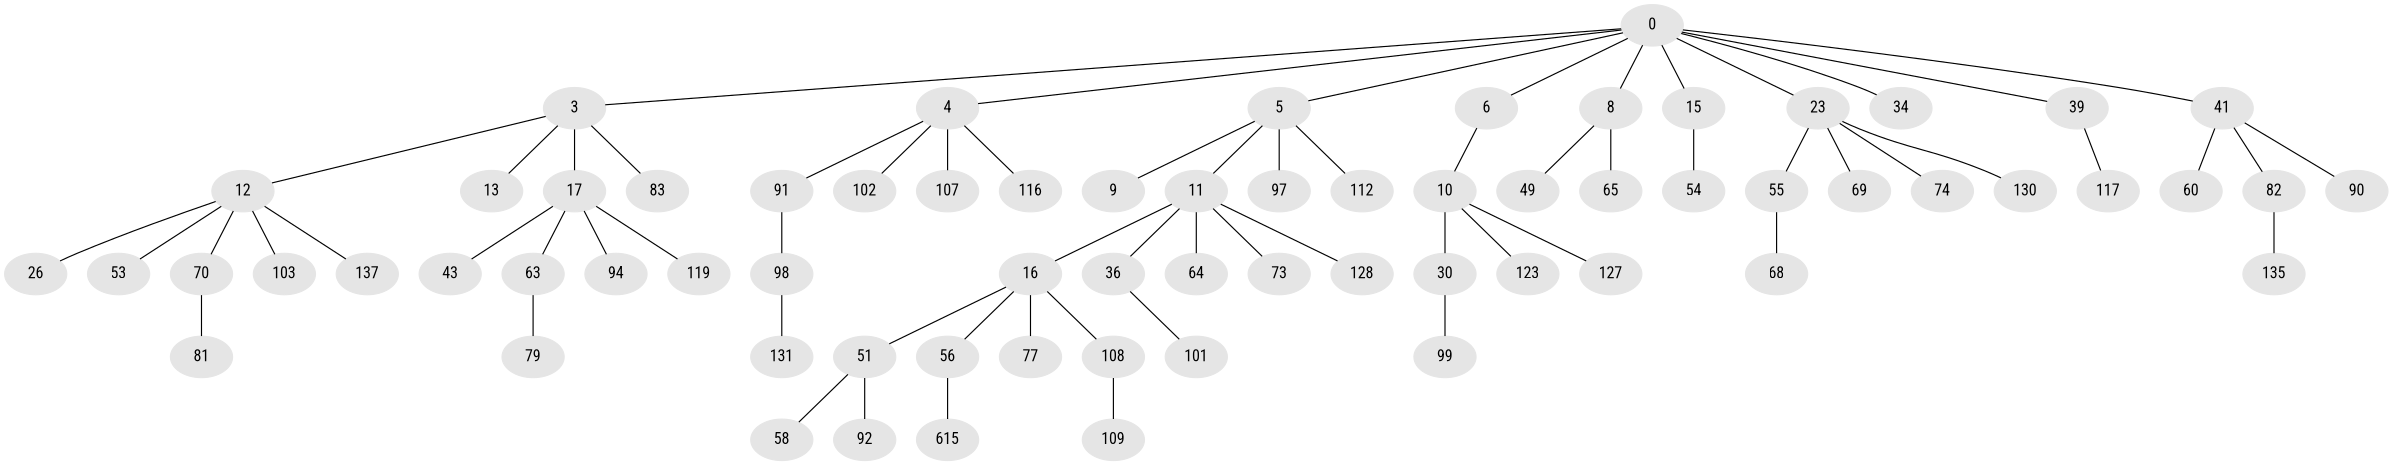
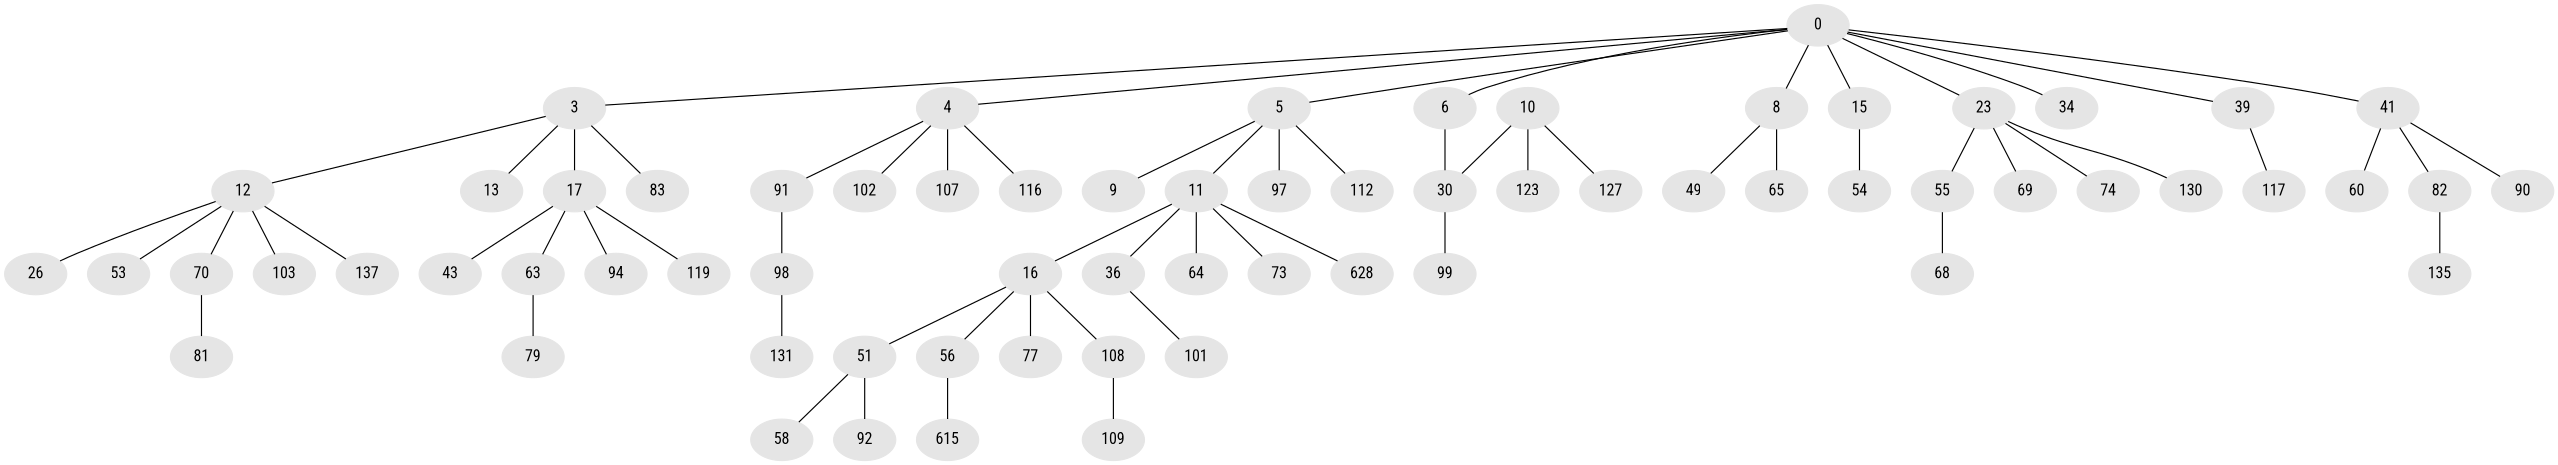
edge "6" -- "10": now "6" -- "30"
node "128": label "128" -> "628"
